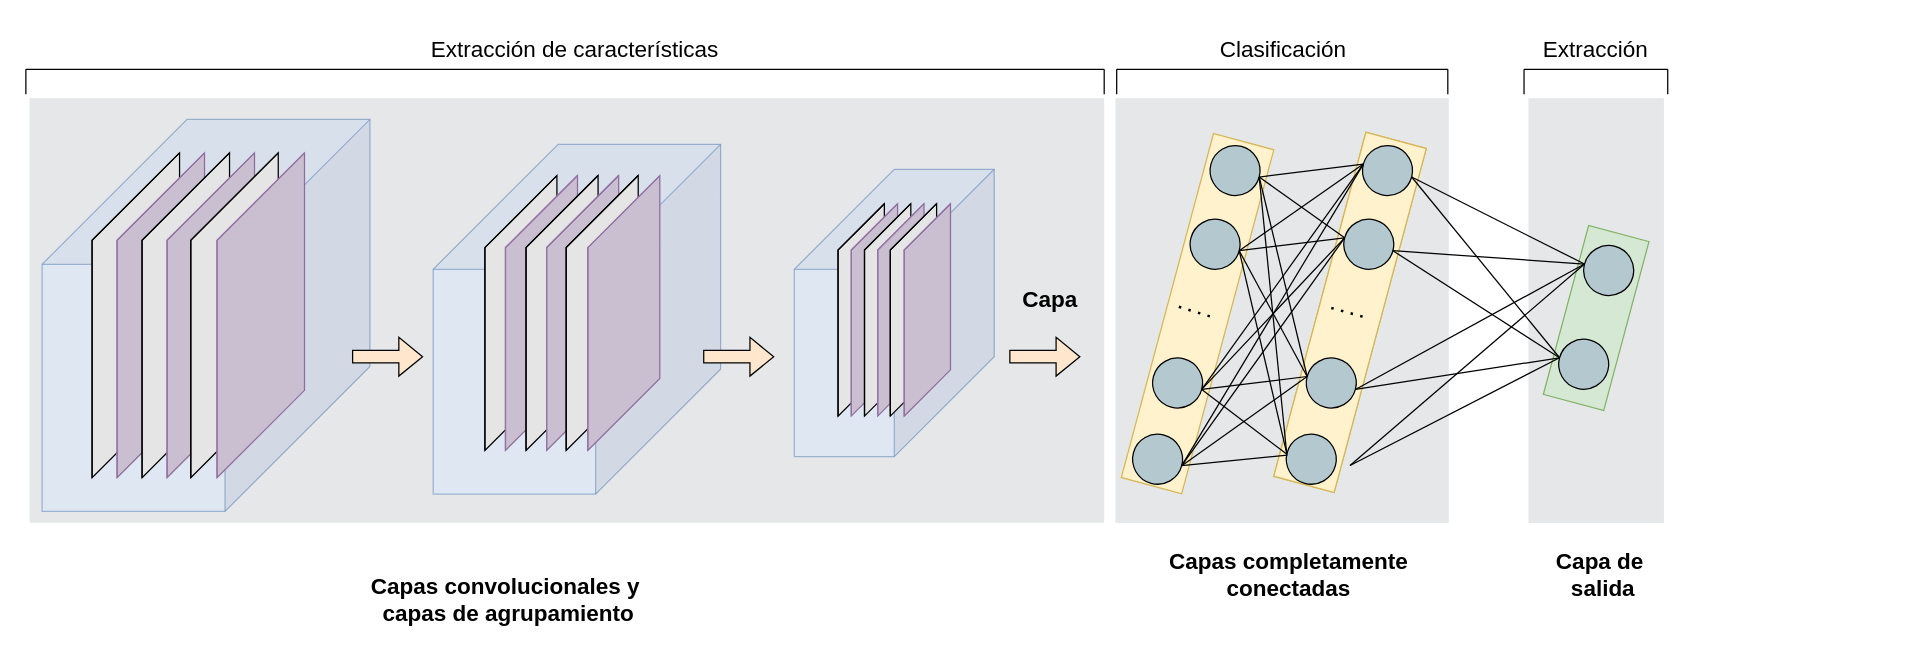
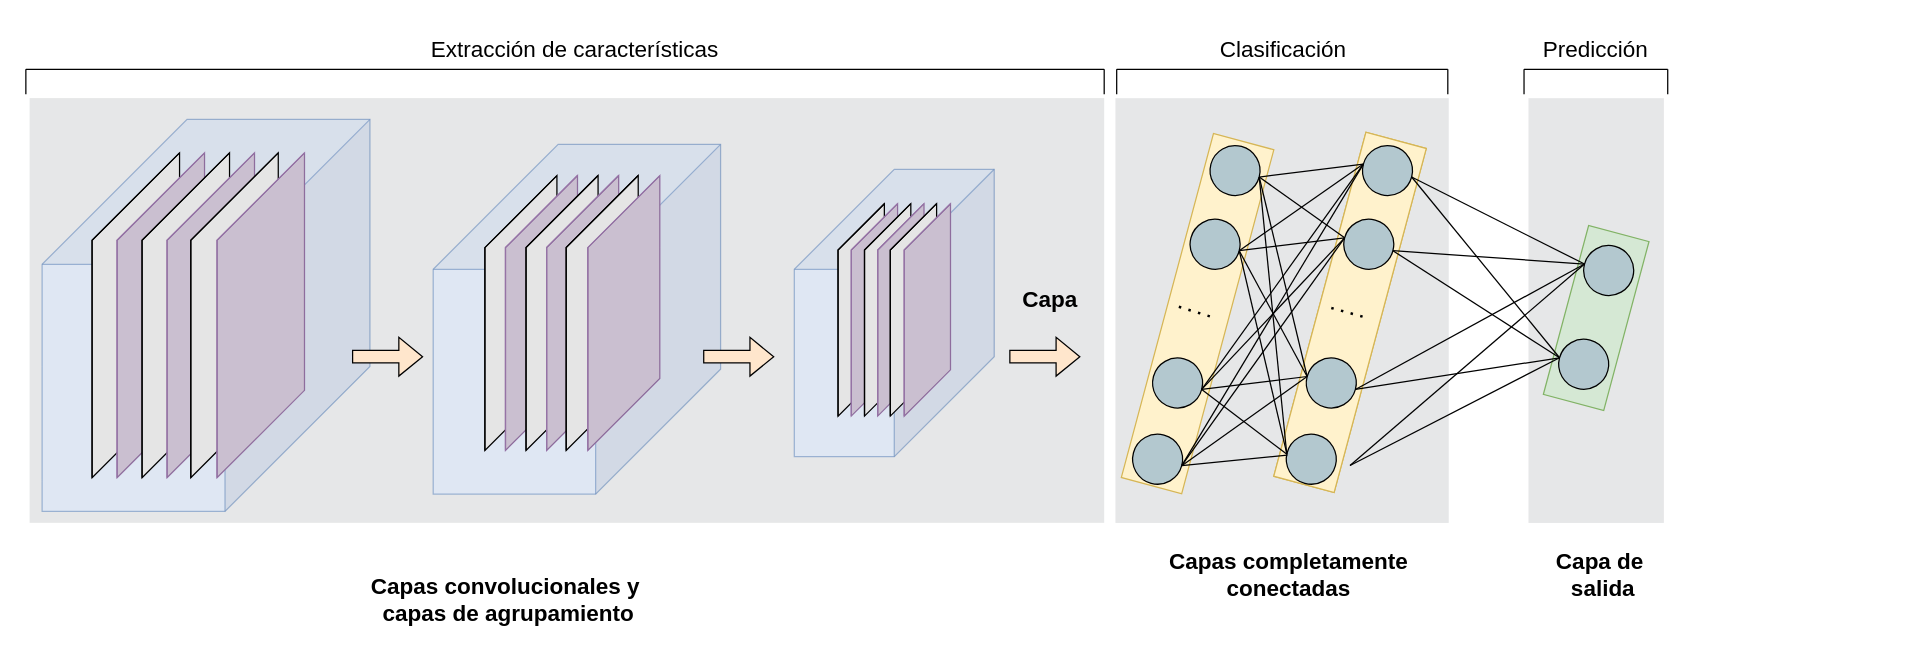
node "Extracción": label "Extracción" -> "Predicción"
